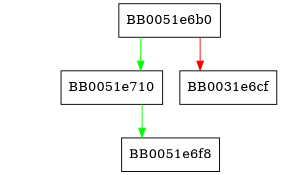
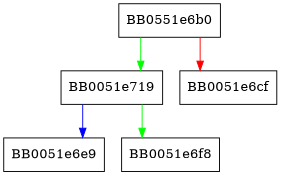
node "BB0051e6b0": label "BB0051e6b0" -> "BB0551e6b0"
node "BB0051e710": label "BB0051e710" -> "BB0051e719"
node "BB0031e6cf": label "BB0031e6cf" -> "BB0051e6cf"
node "BB0051e6e9": added
